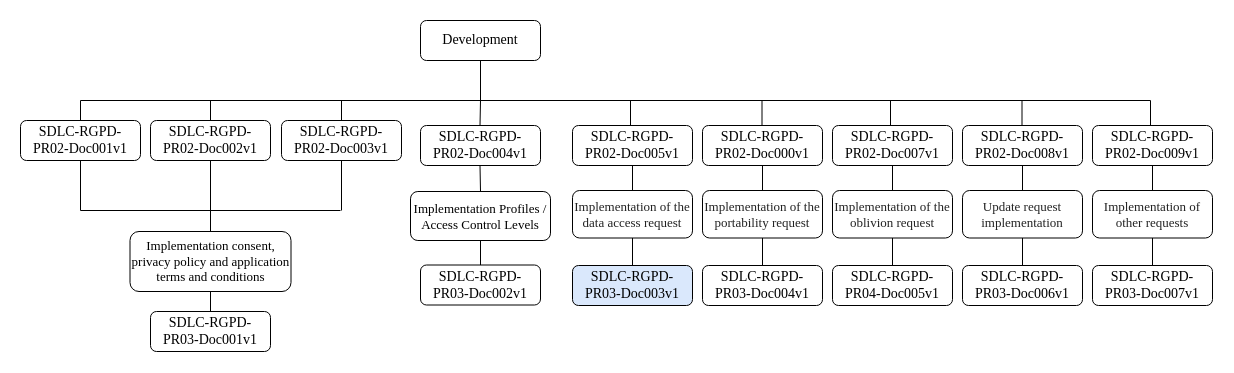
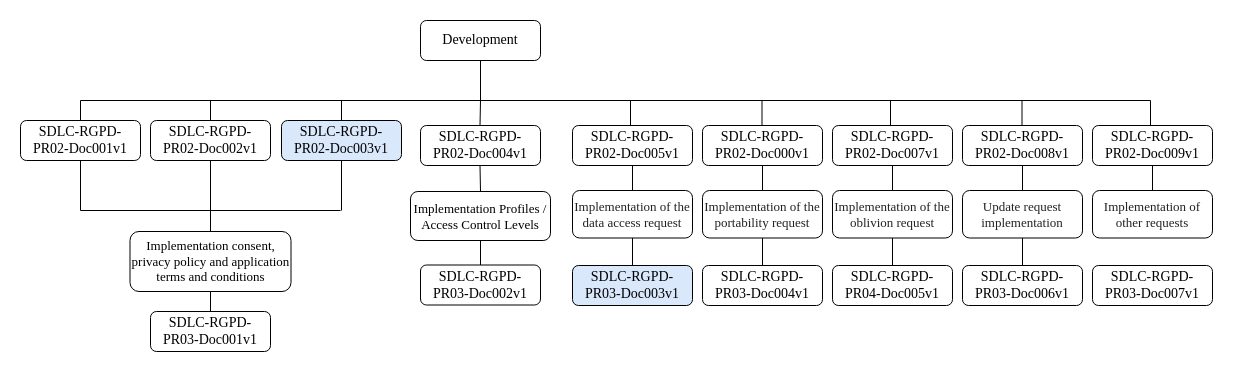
node "SDLC-RGPD-PR02-Doc003v1": fillcolor #ffffff -> #dae8fc
edge "Implementation of other requests" -- "SDLC-RGPD-PR03-Doc007v1": removed
